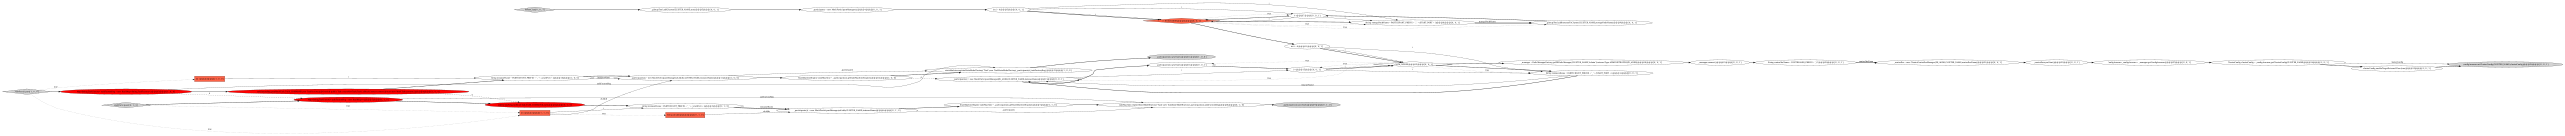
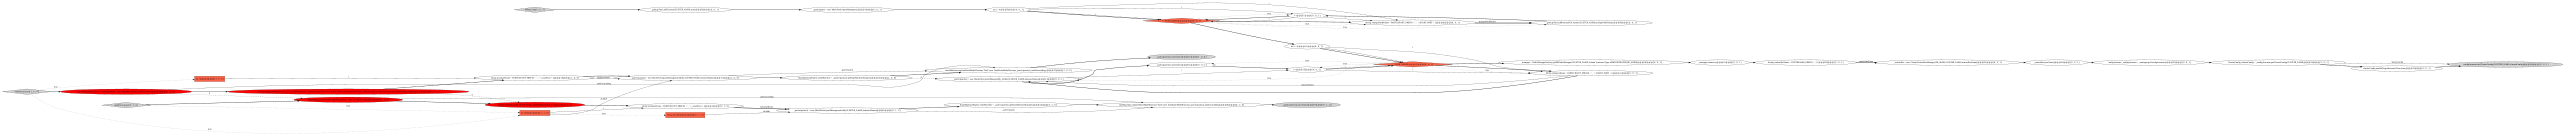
node "i < NUM_NODES@@@12@@@['0', '0', '1']": fillcolor white -> tomato
